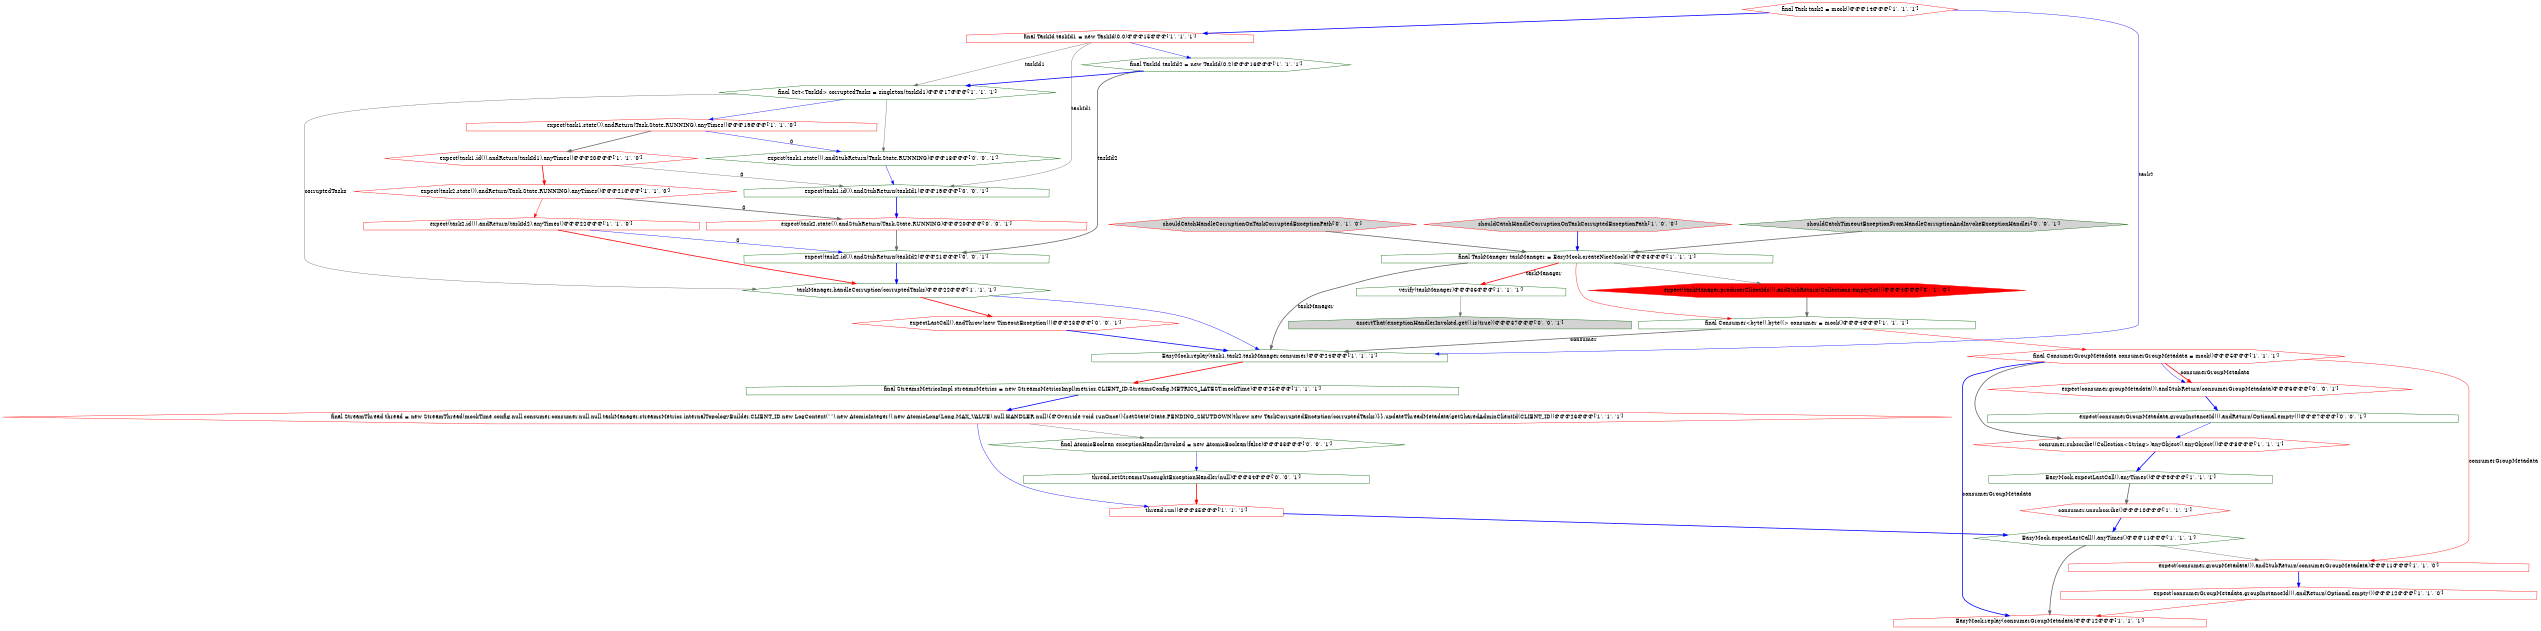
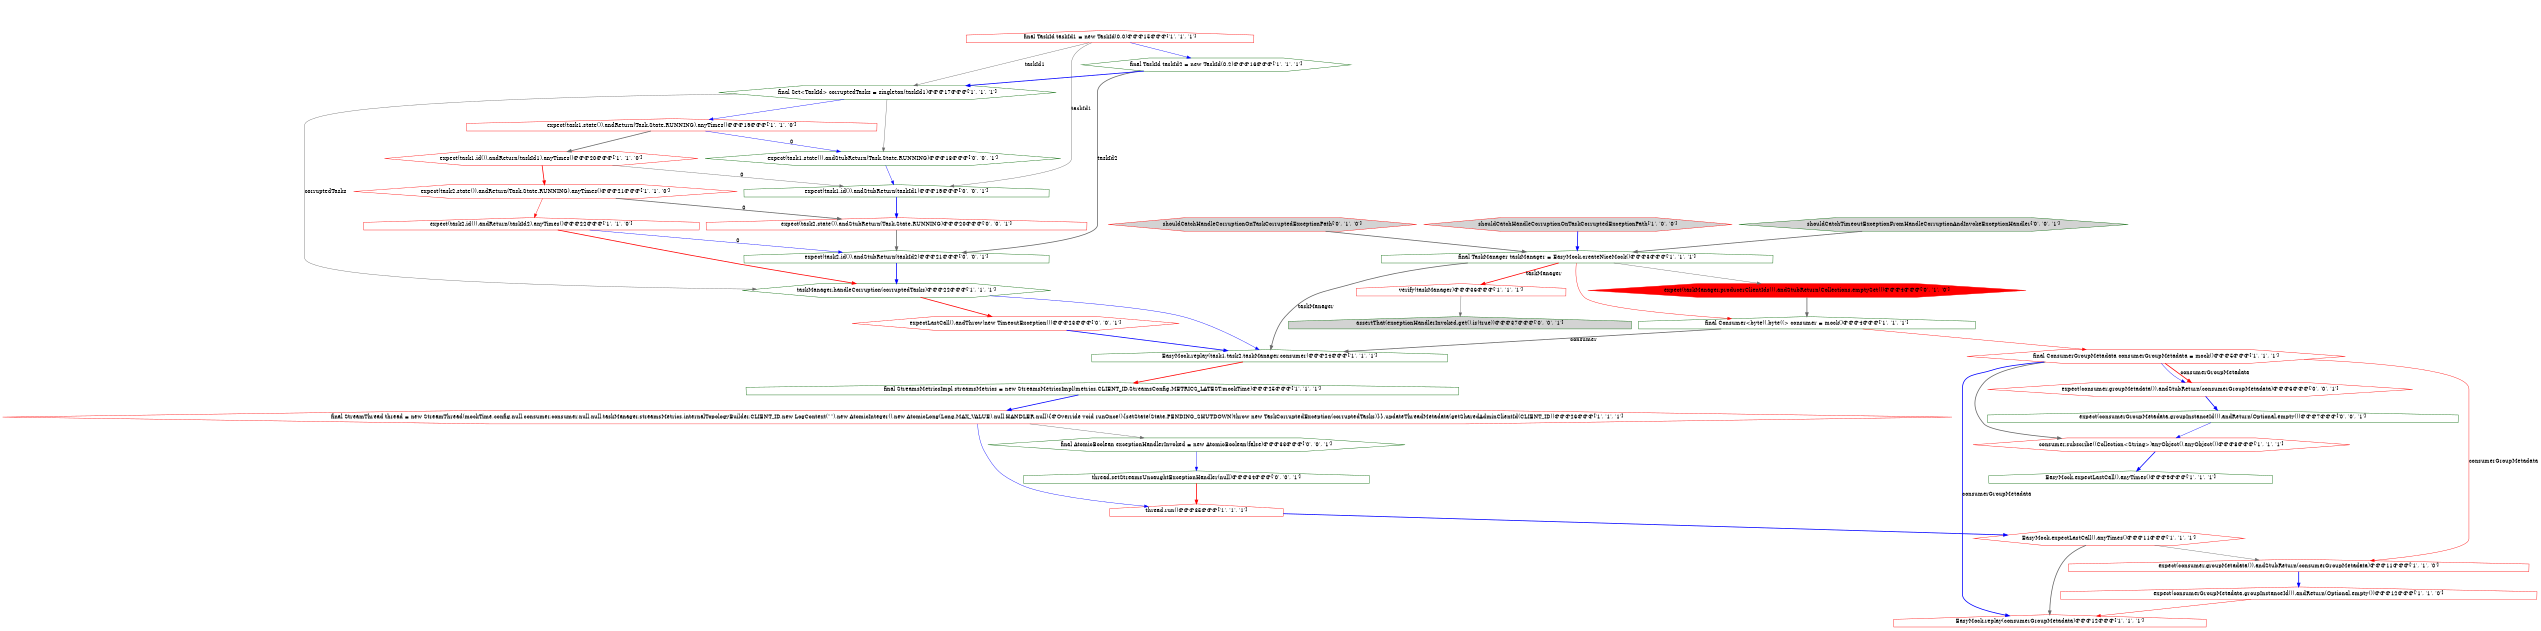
node "final Task task2 = mock()@@@14@@@['1', '1', '1']": removed
node "verify(taskManager)@@@36@@@['1', '1', '1']": color darkgreen -> red
node "consumer.unsubscribe()@@@10@@@['1', '1', '1']": removed
node "EasyMock.expectLastCall().anyTimes()@@@11@@@['1', '1', '1']": color darkgreen -> red
